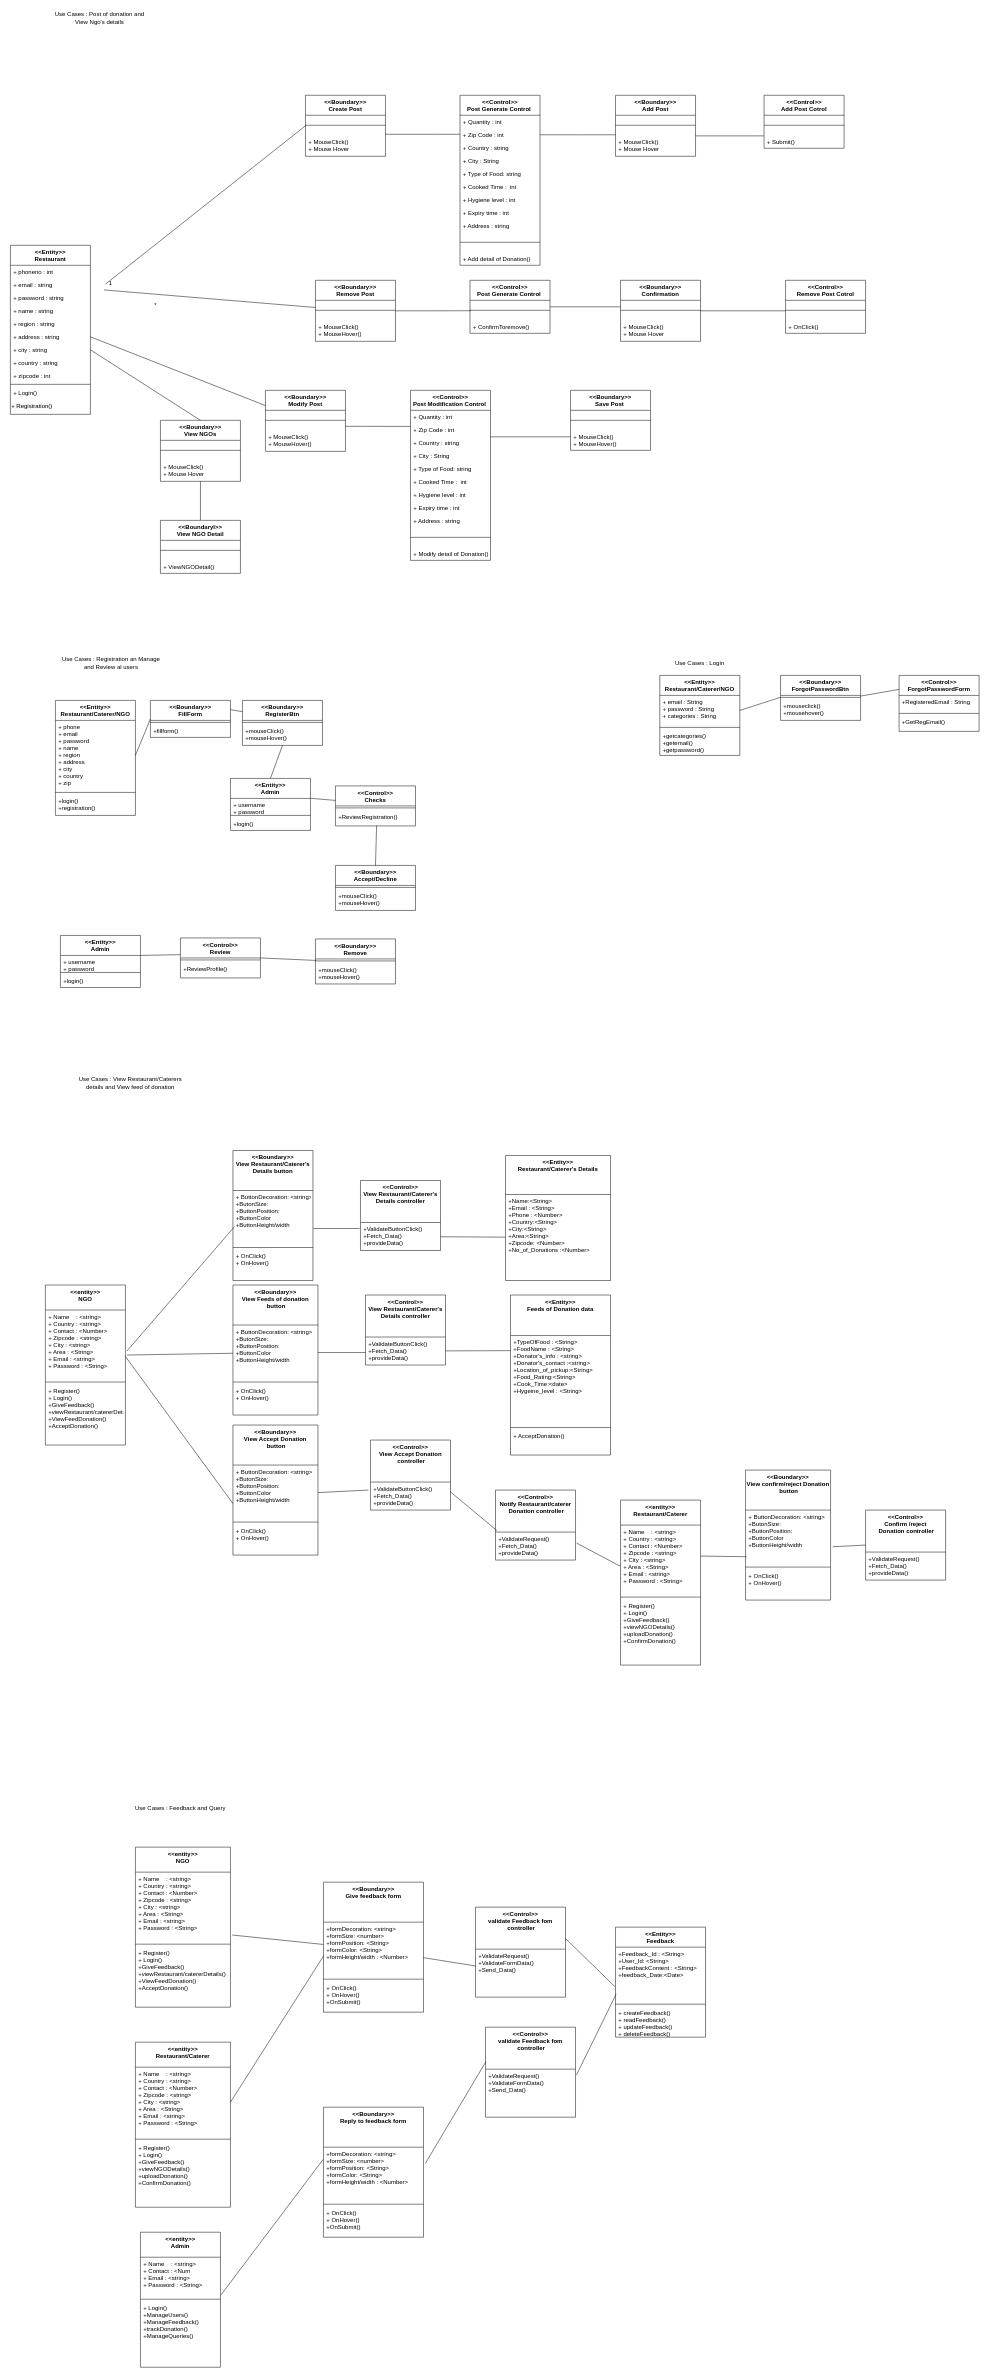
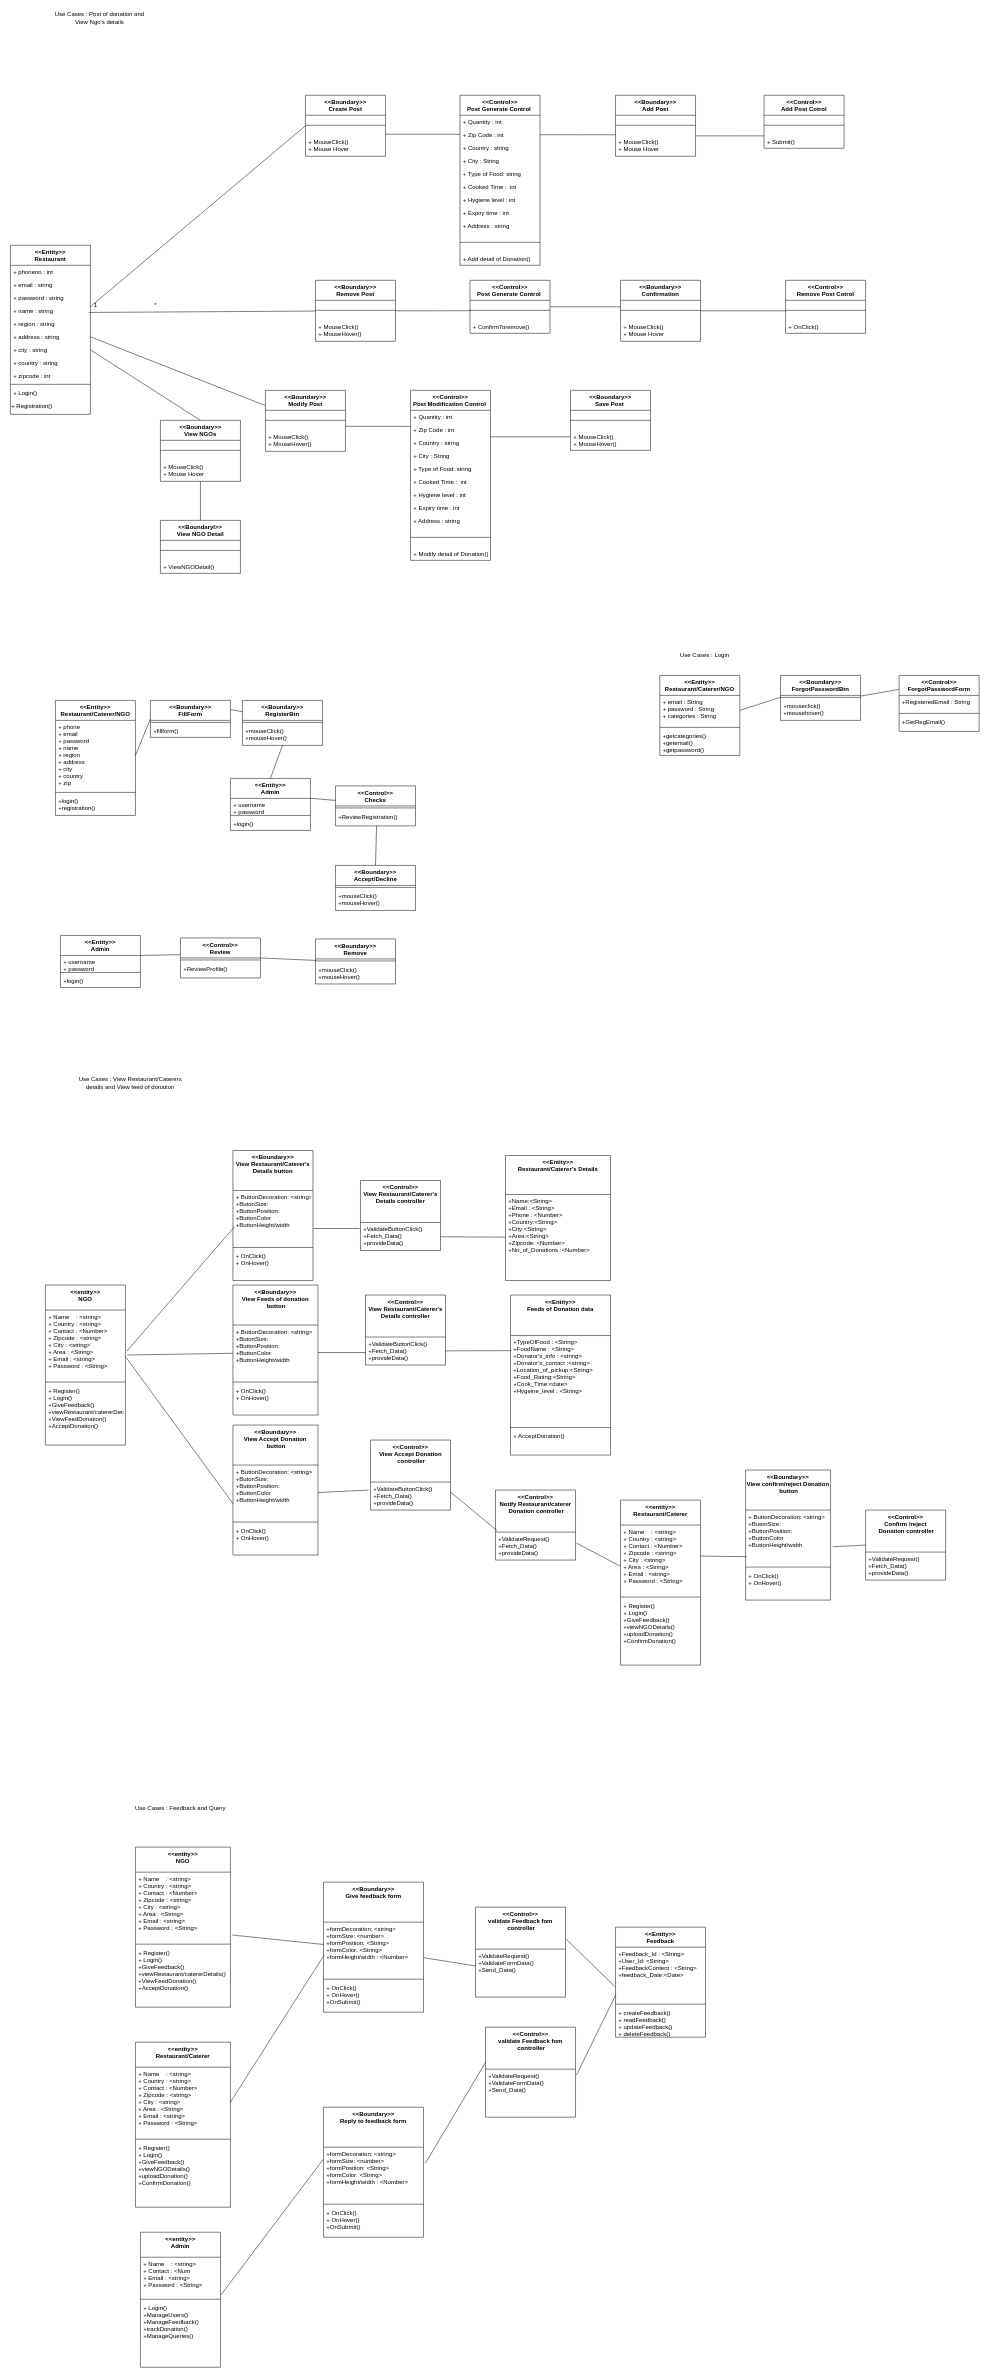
node "1": moved (110, 283) -> (95, 305)
node "Use Cases : Registration an Manage and Review al users": removed
node "Use Cases : Login": moved (700, 663) -> (705, 655)
